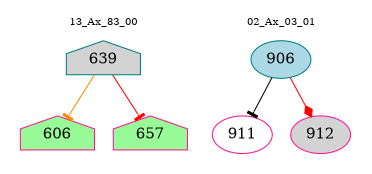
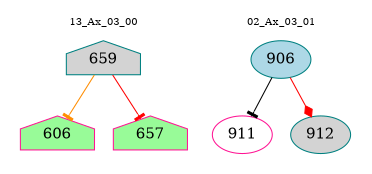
cluster "13_Ax_83_00": label "13_Ax_83_00" -> "13_Ax_03_00"
node "639": label "639" -> "659"
node "912": color deeppink -> teal
